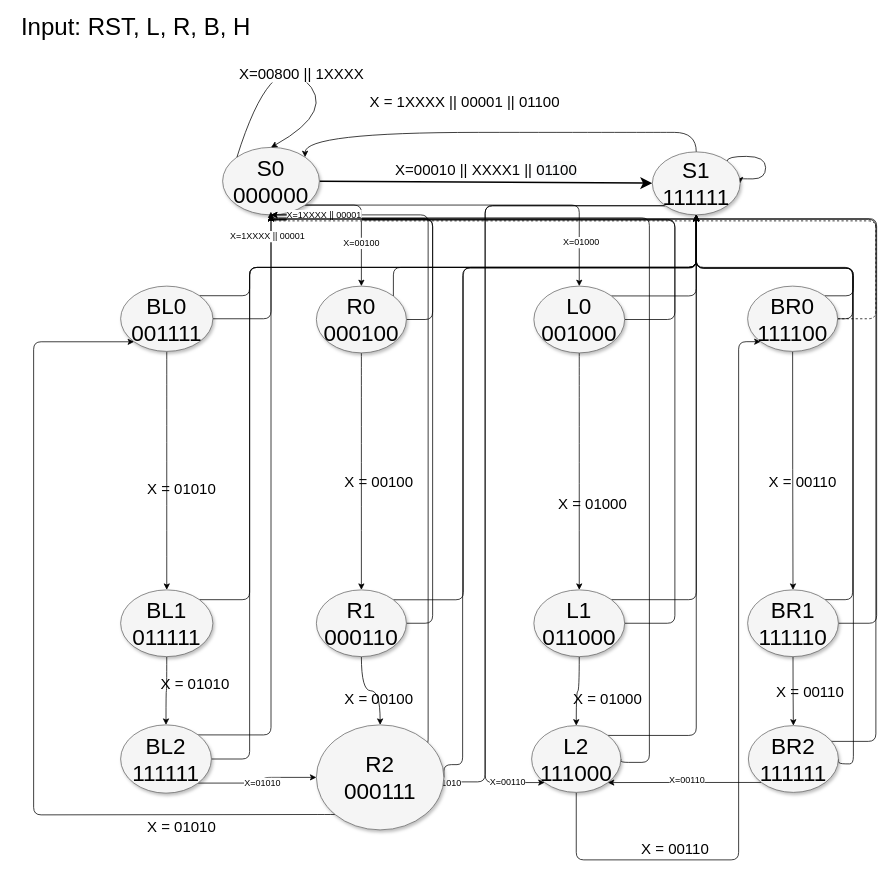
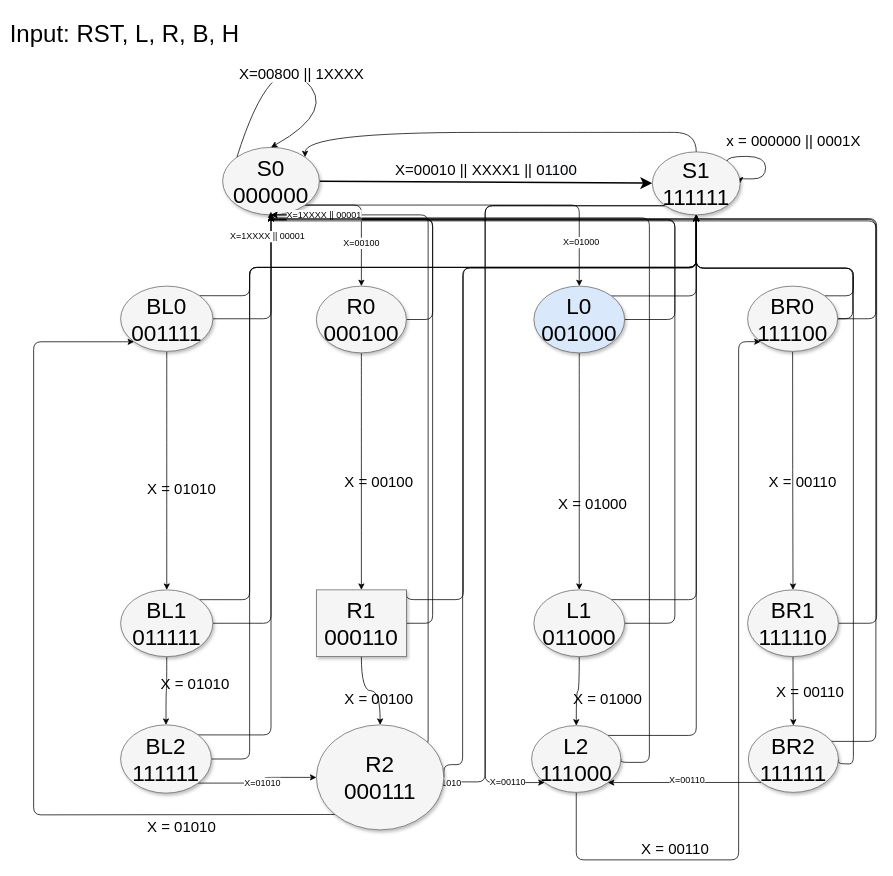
node "Input: RST, L, R, B, H": moved (135, 27) -> (124, 34)
node "X = 1XXXX || 00001 || 01100": removed
node "x = 000000 || 0001X": added
edge "BR0 111100" -> "S0 000000": style dashed -> solid
edge "R0 000100" -> "S1 111111": removed
node "L0 001000": fillcolor #f5f5f5 -> #dae8fc
edge "BR1 111110" -> "S1 111111": removed
edge "BL1 011111" -> "S0 000000": added
node "R1 000110": shape ellipse -> rectangle
